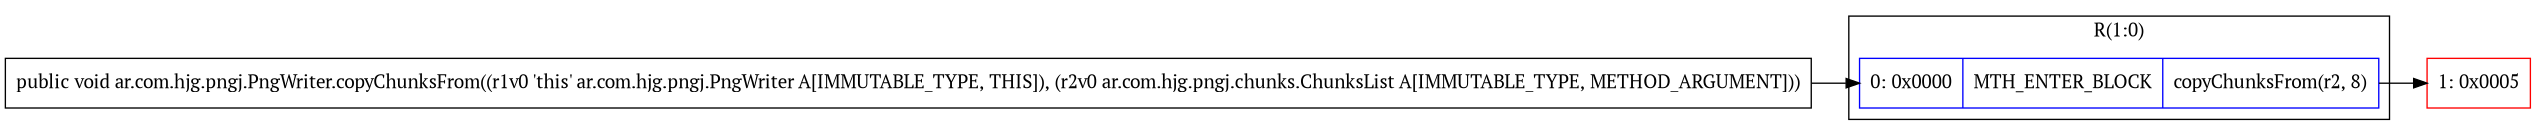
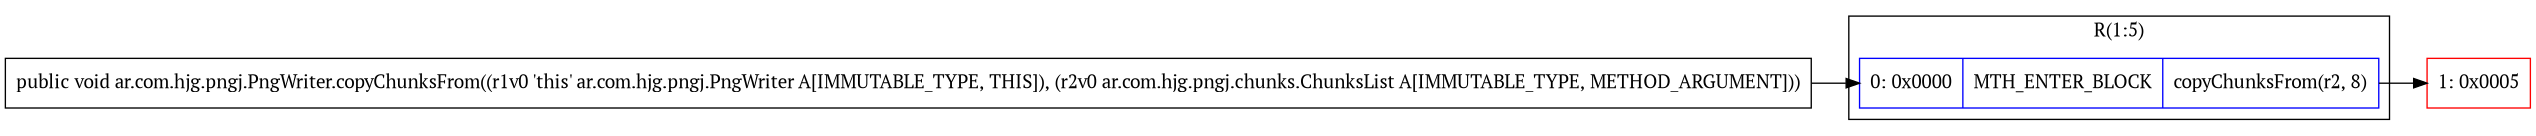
cluster "R(1:0)": label "R(1:0)" -> "R(1:5)"
